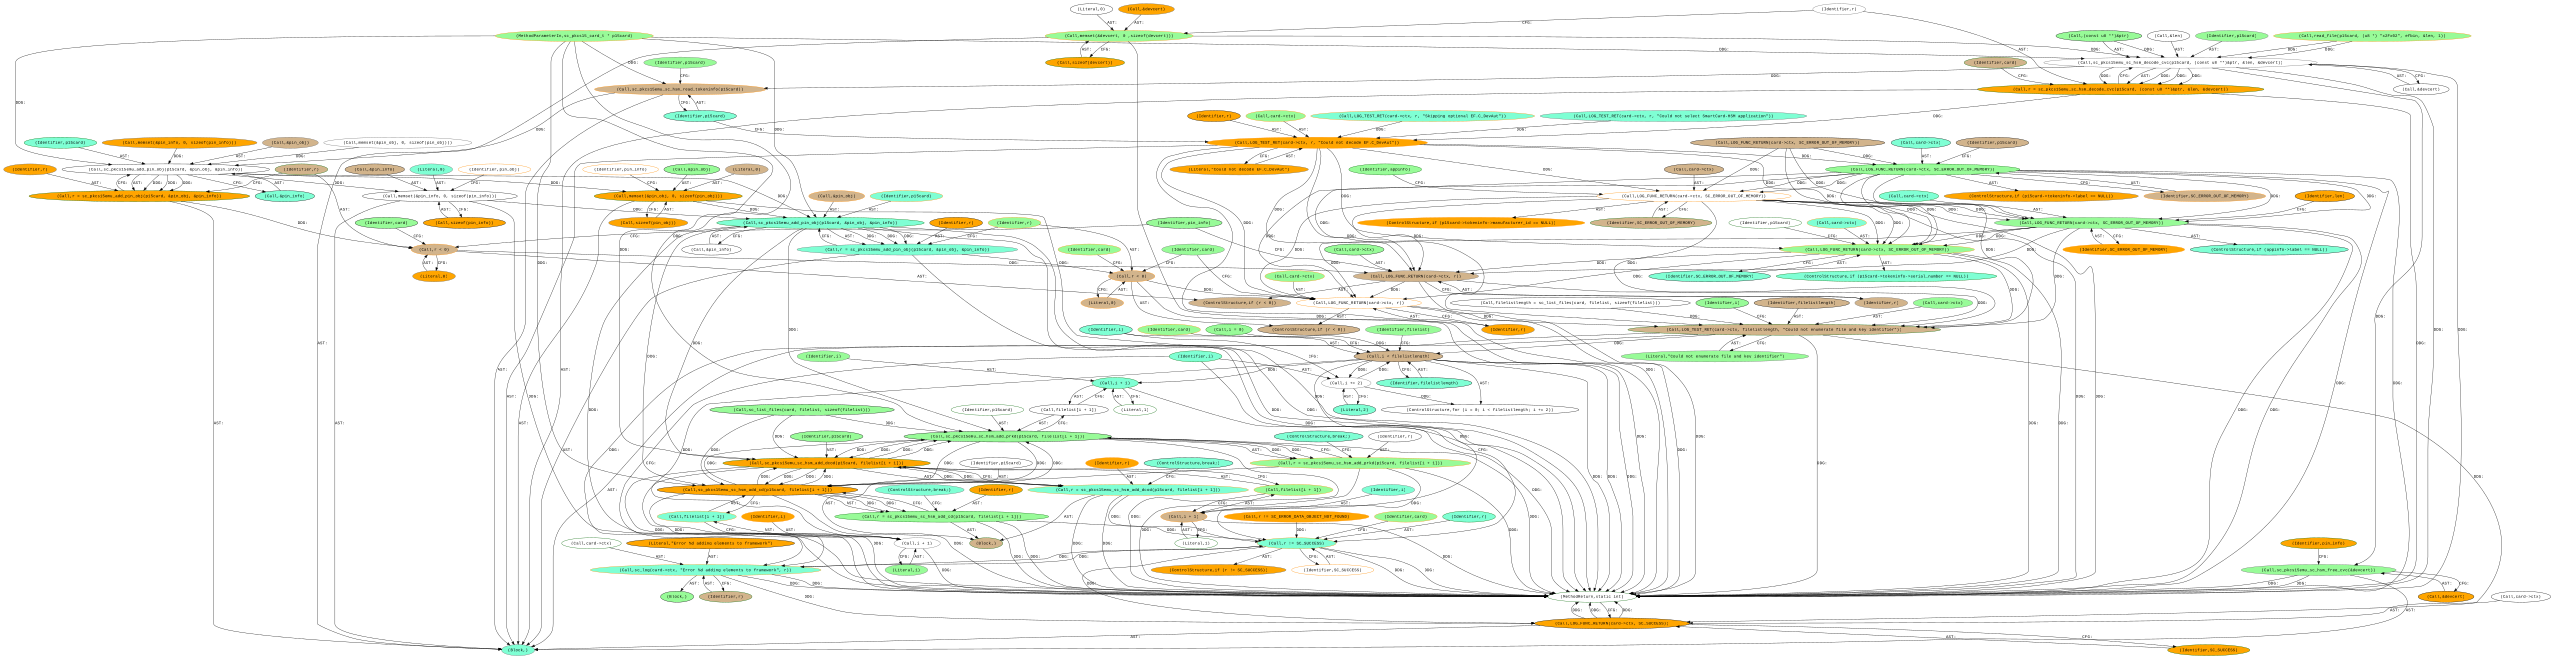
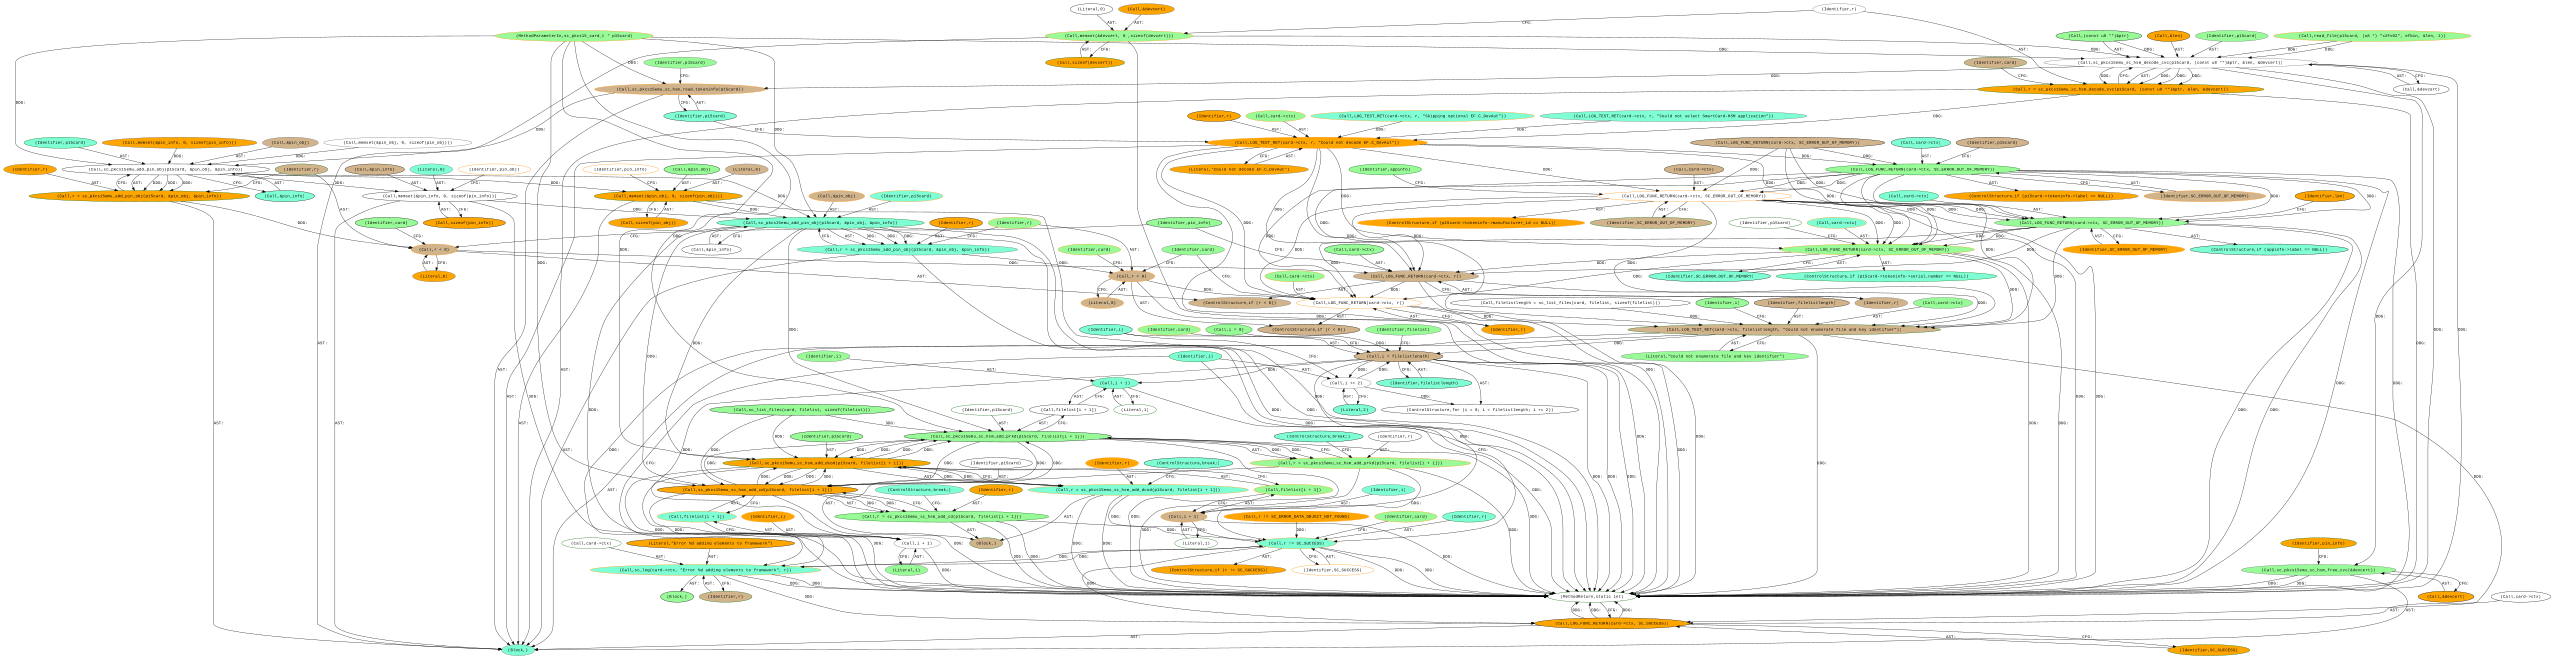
node "(Call,&len)": fillcolor white -> orange
